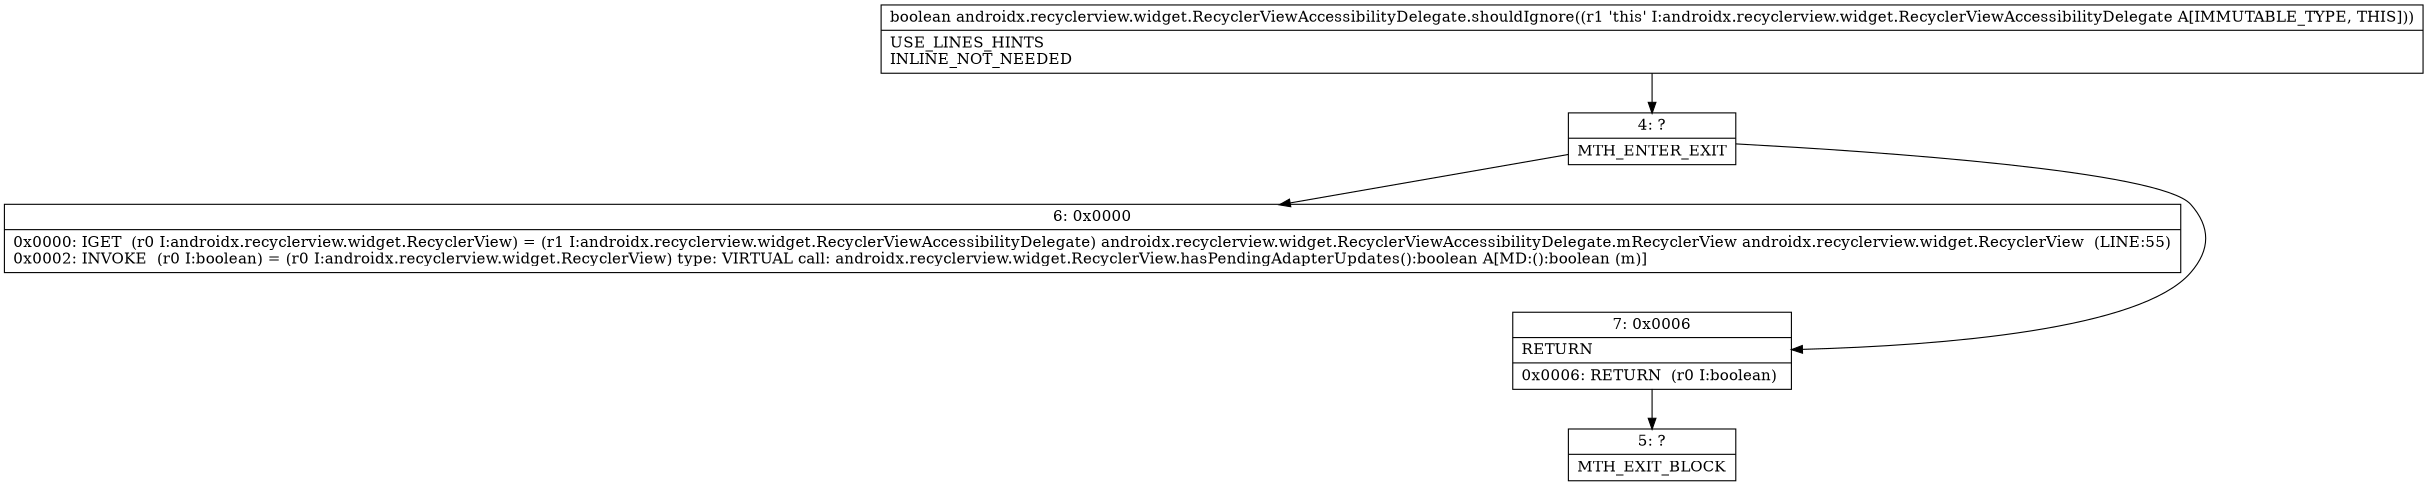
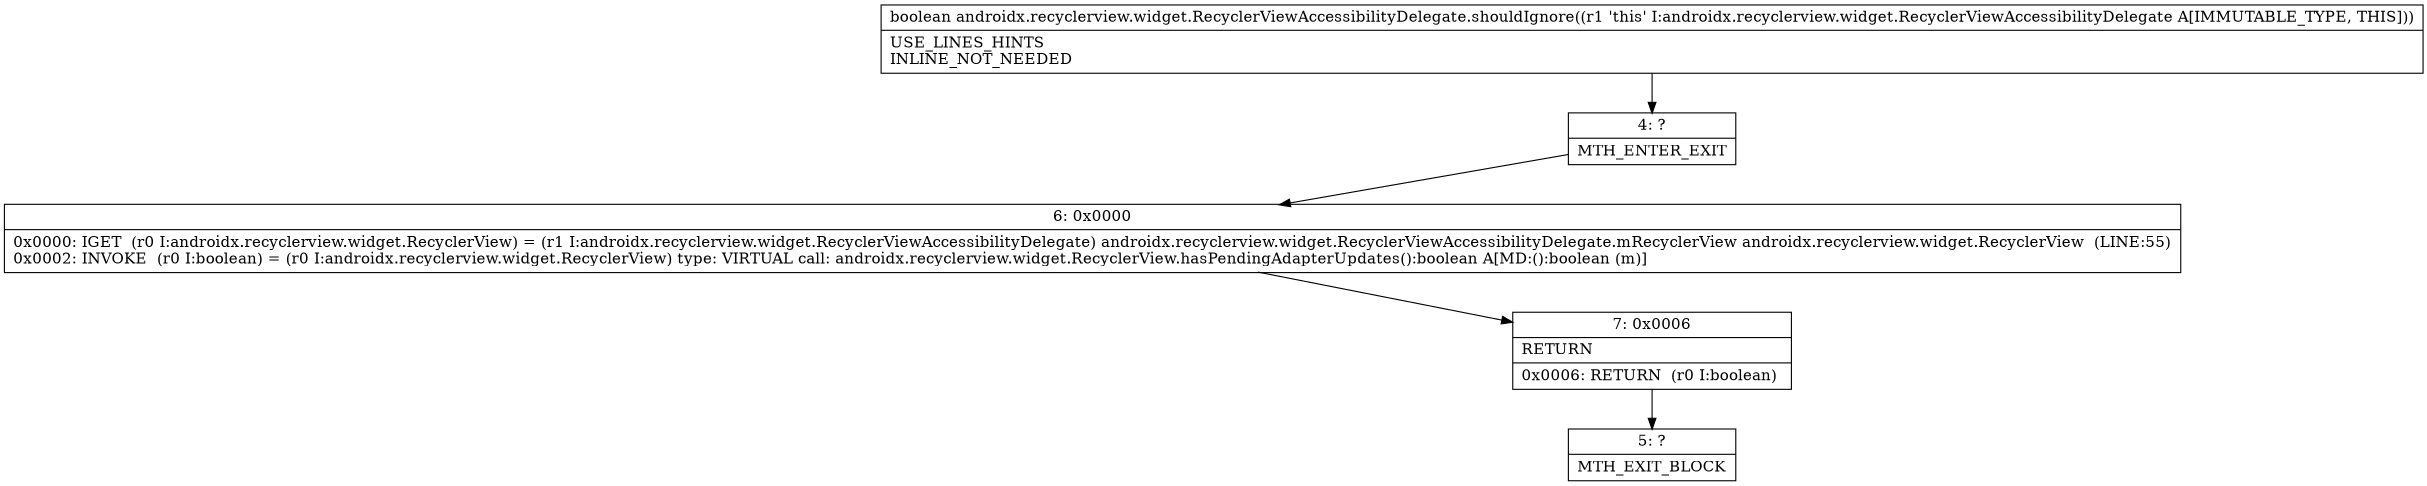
edge "4: ?" -> "7: 0x0006": now "6: 0x0000" -> "7: 0x0006"
